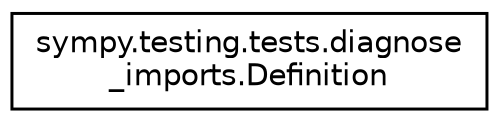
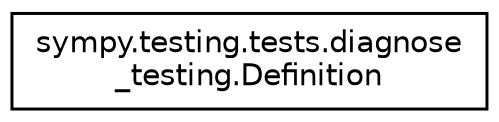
node "sympy.testing.tests.diagnose _imports.Definition": label "sympy.testing.tests.diagnose _imports.Definition" -> "sympy.testing.tests.diagnose _testing.Definition"
